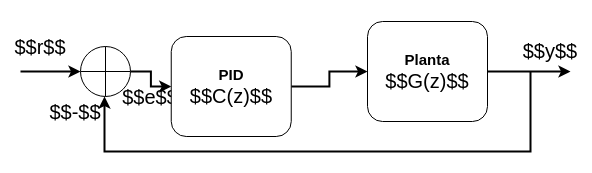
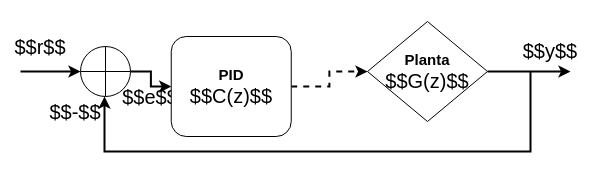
node "Planta $$G(z)$$": shape rounded rectangle -> diamond
edge "PID $$C(z)$$" -> "Planta $$G(z)$$": style solid -> dashed
